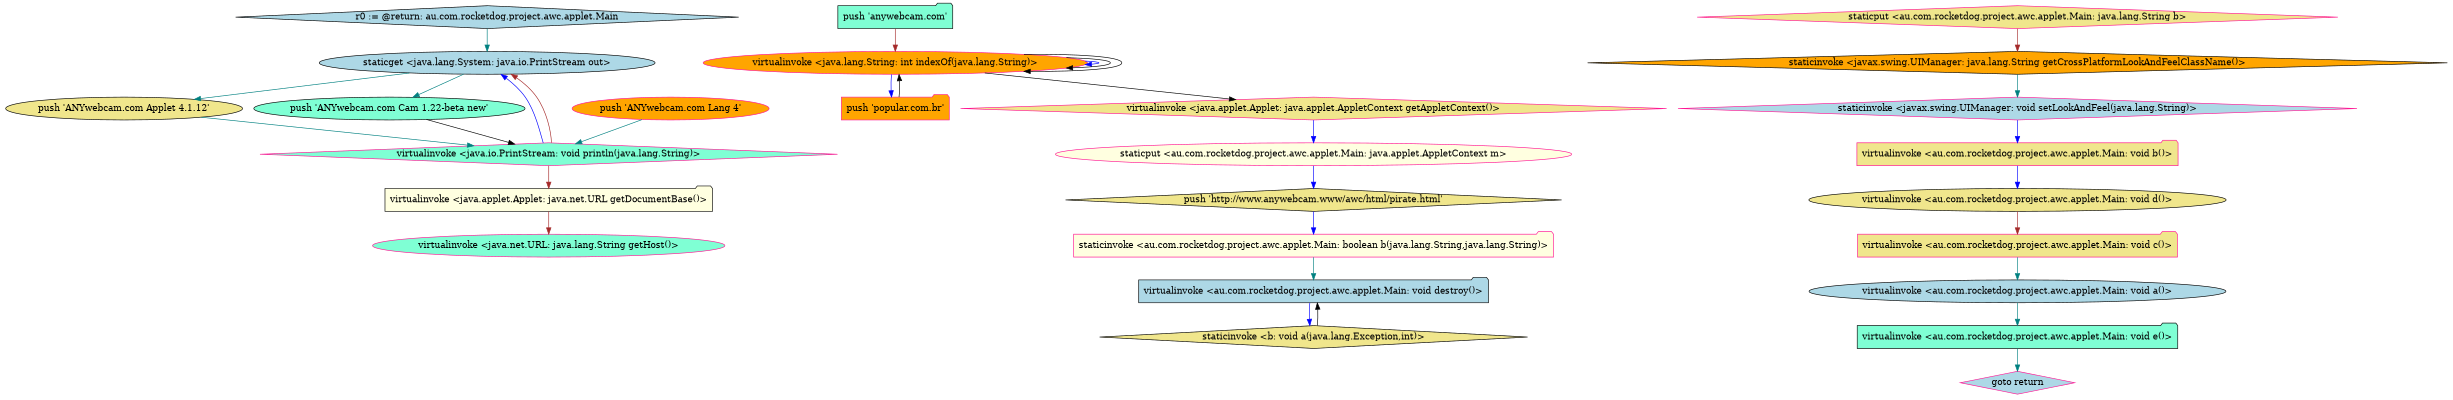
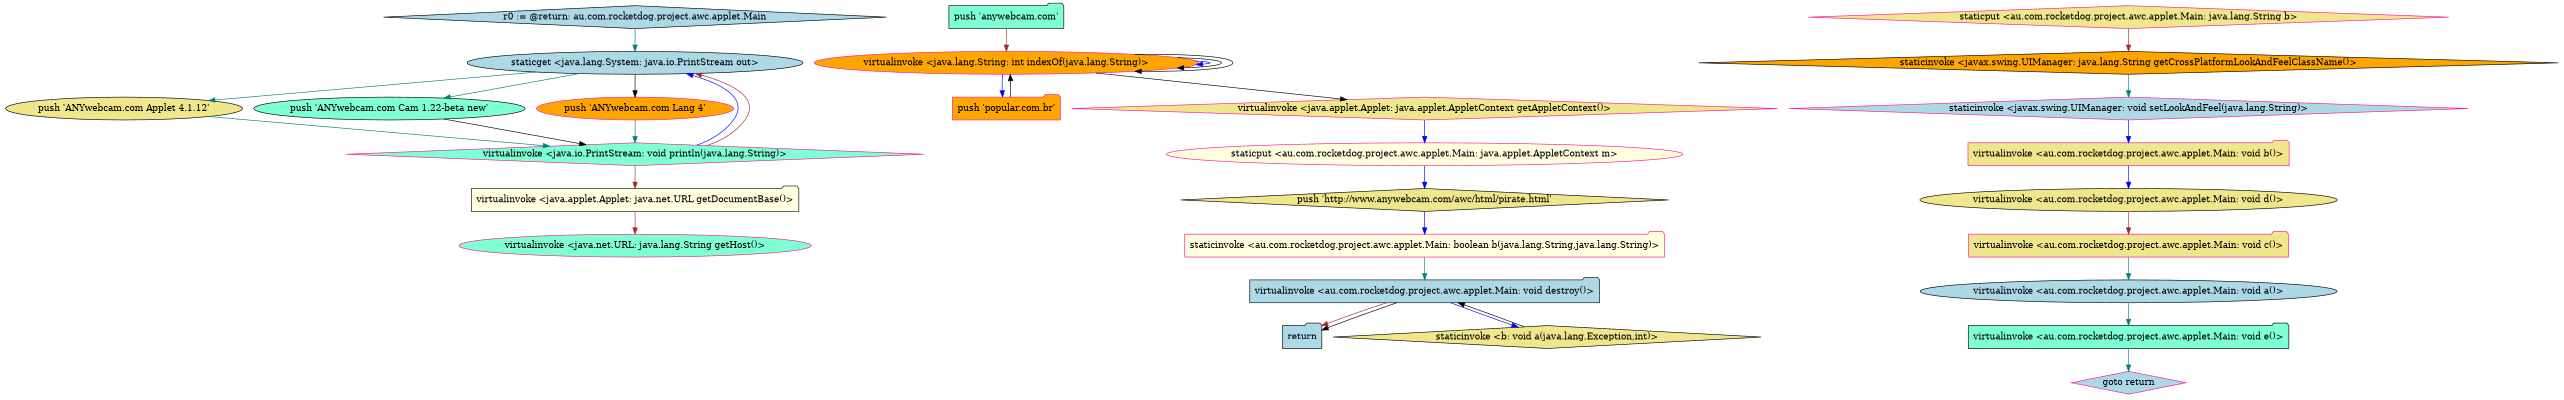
edge "staticget <java.lang.System: java.io.PrintStream out>" -> "push 'ANYwebcam.com Lang 4'": added
node "push 'http://www.anywebcam.www/awc/html/pirate.html'": label "push 'http://www.anywebcam.www/awc/html/pirate.html'" -> "push 'http://www.anywebcam.com/awc/html/pirate.html'"
node "return": added
